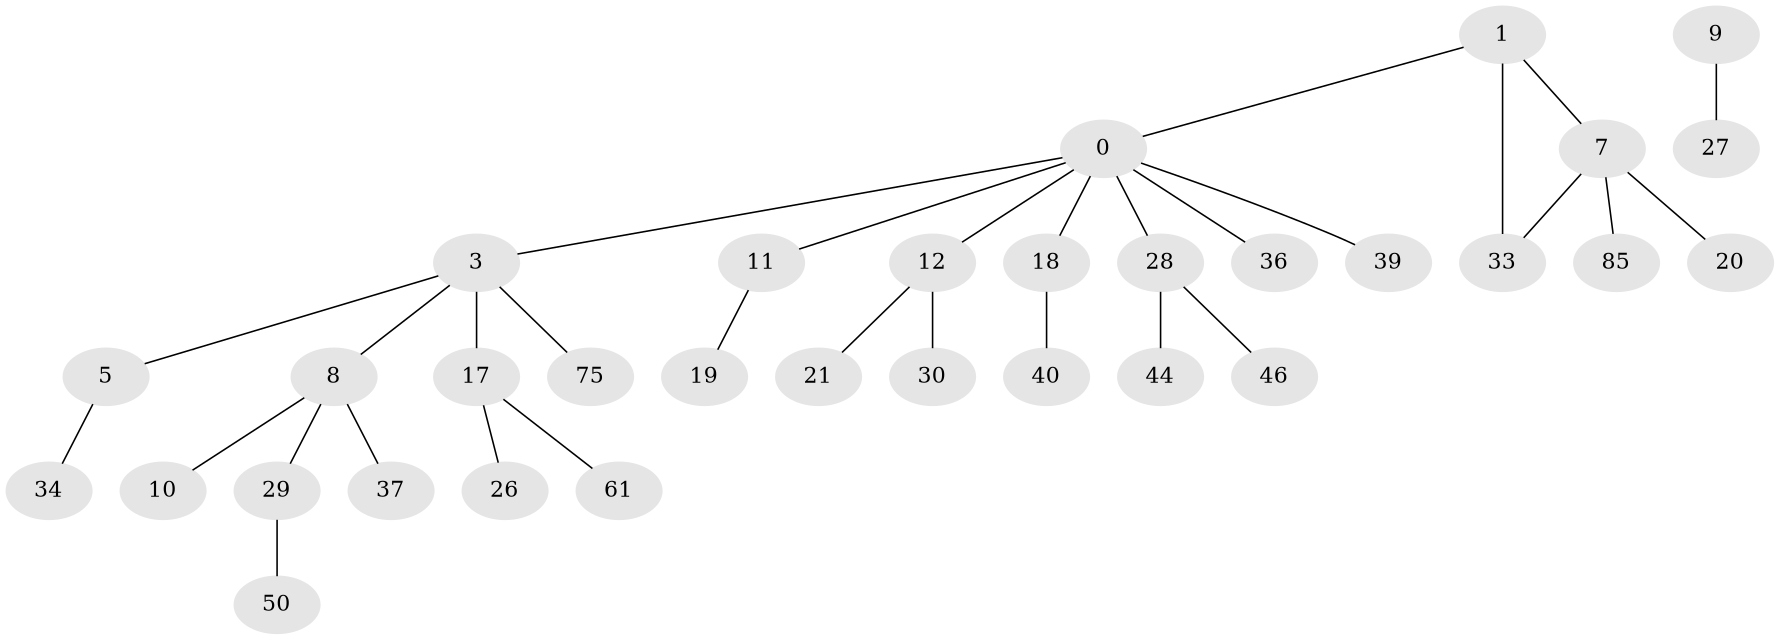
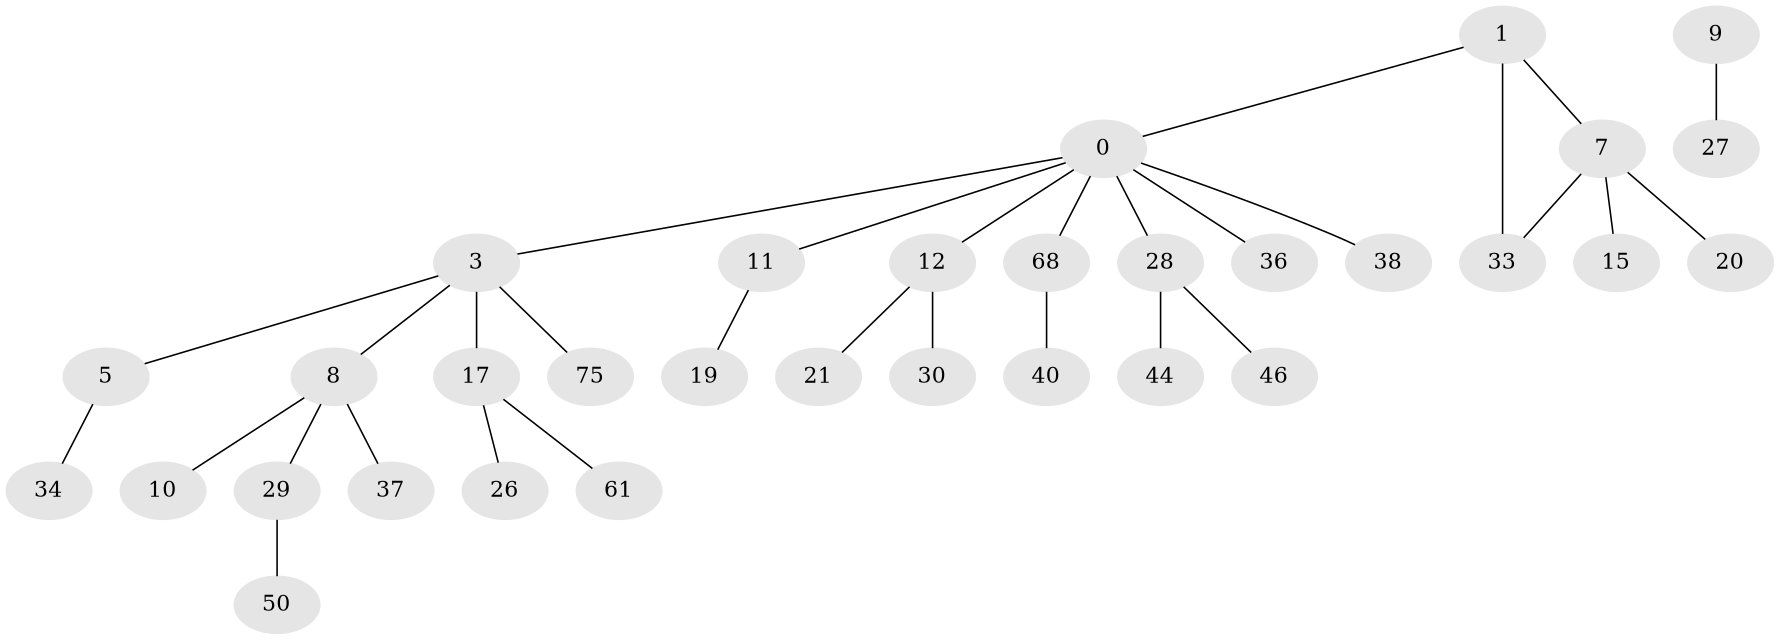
node "18": label "18" -> "68"
node "39": label "39" -> "38"
node "85": label "85" -> "15"
